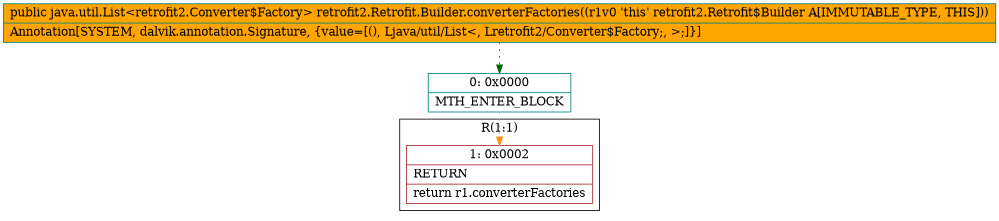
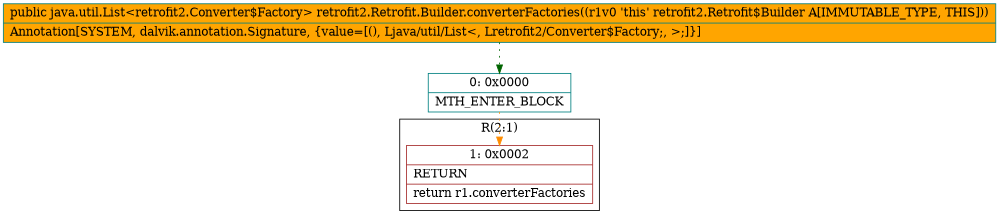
cluster "R(1:1)": label "R(1:1)" -> "R(2:1)"
